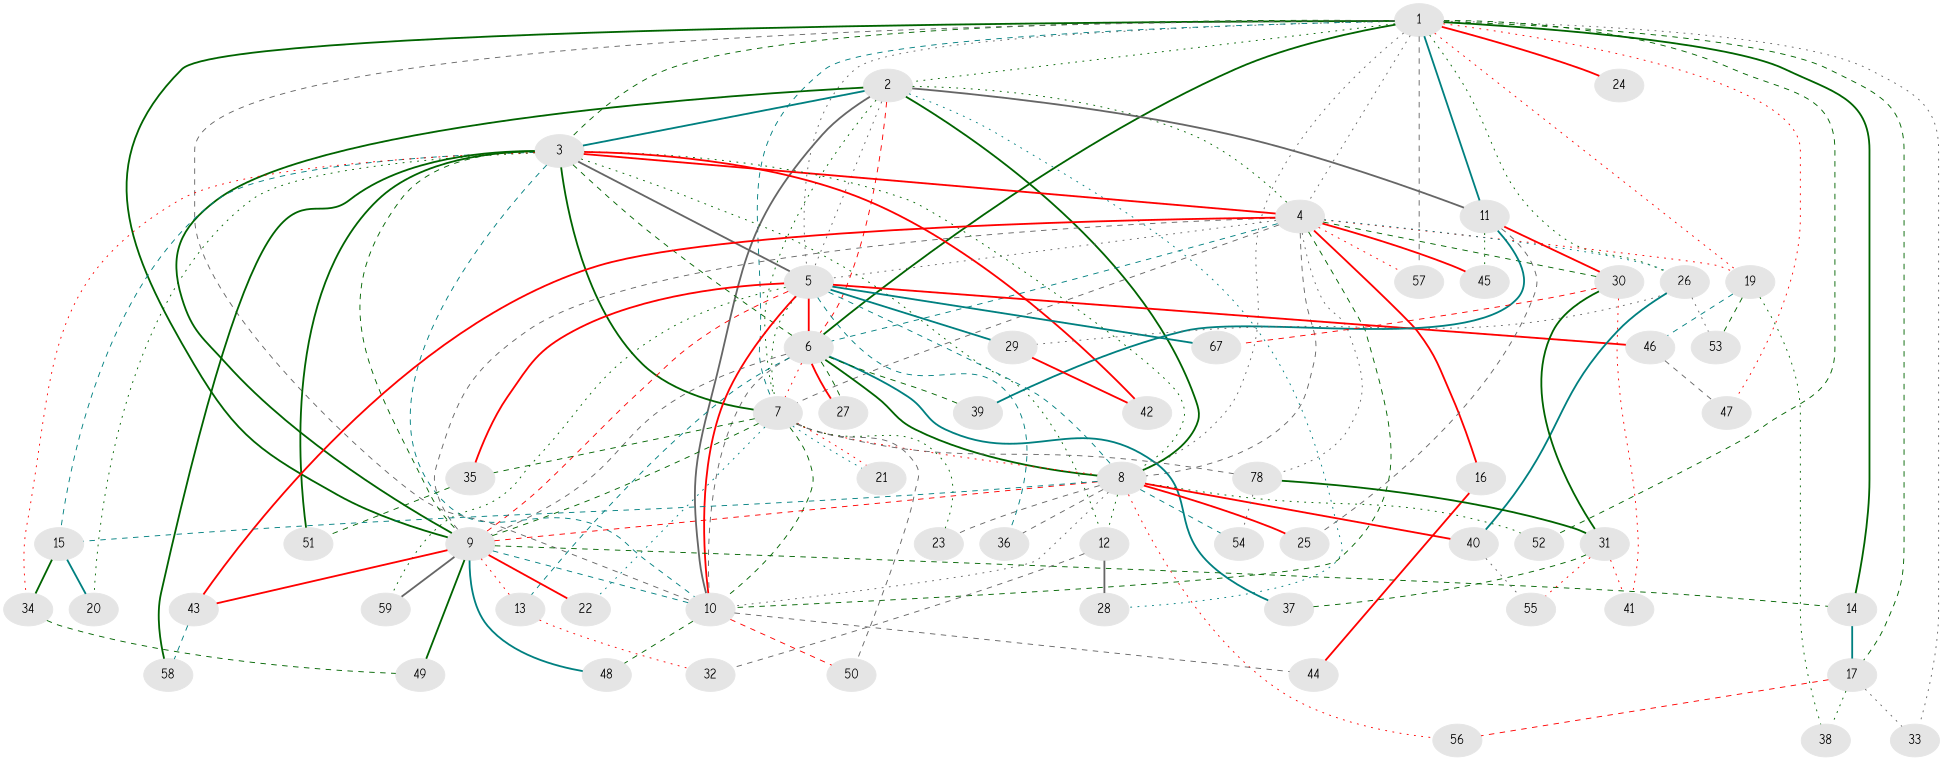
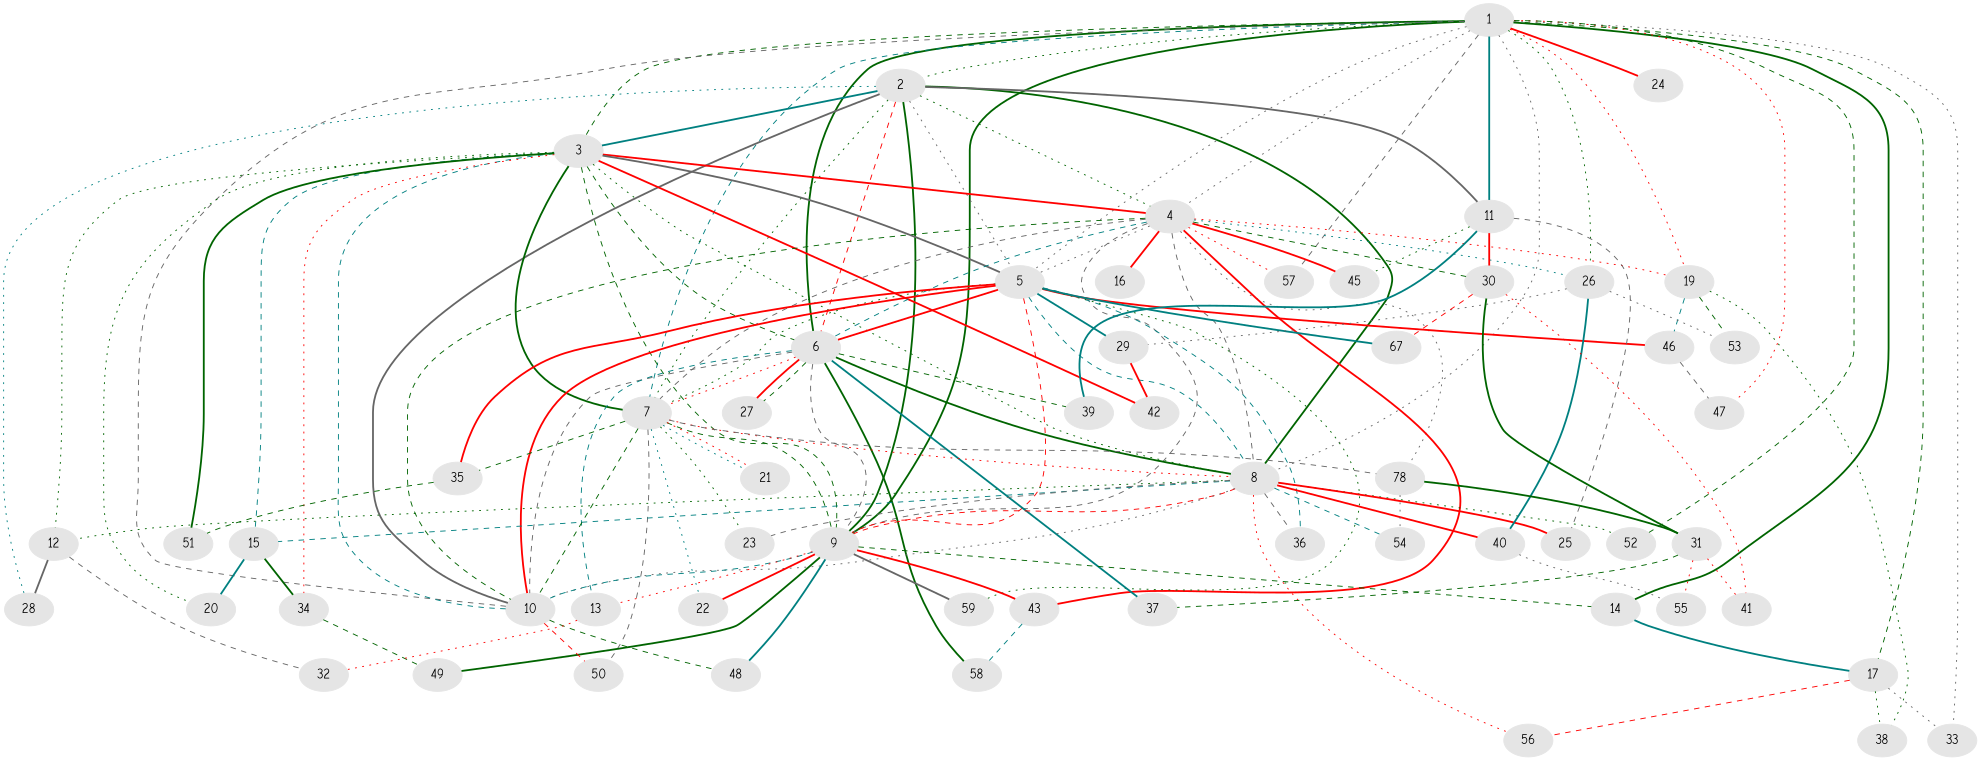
edge "3" -- "58": now "6" -- "58"
node "44": removed
